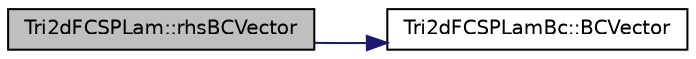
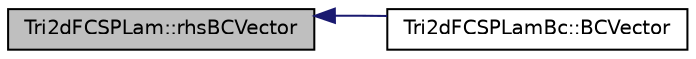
edge "Tri2dFCSPLam::rhsBCVector" -> "Tri2dFCSPLamBc::BCVector": reversed
